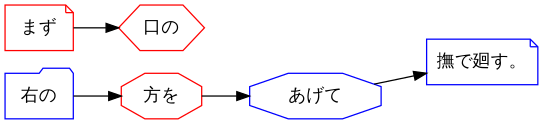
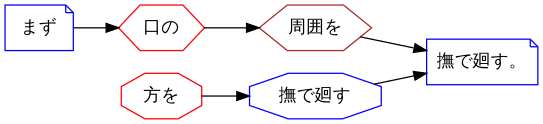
node "まず": color red -> blue
node "周囲を": added
node "右の": removed
node "あげて": label "あげて" -> "撫で廻す"
